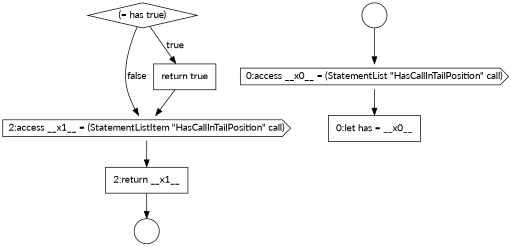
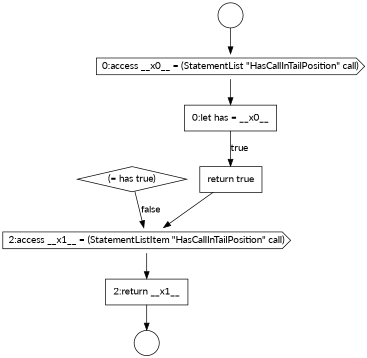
edge "(= has true)" -> "return true": now "0:let has = __x0__" -> "return true"
